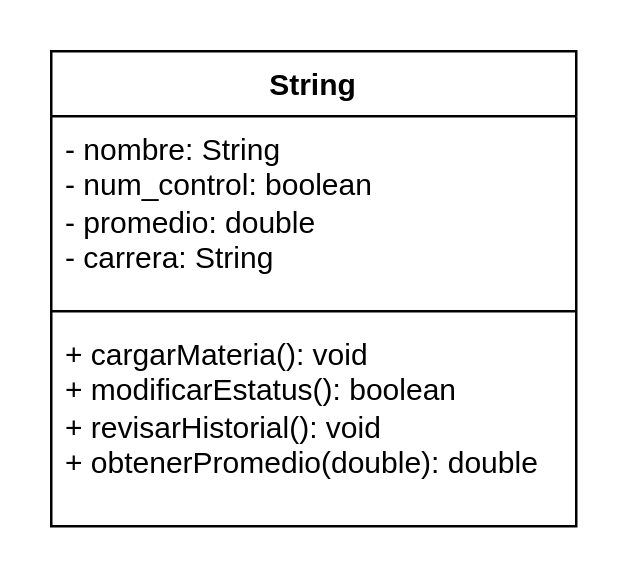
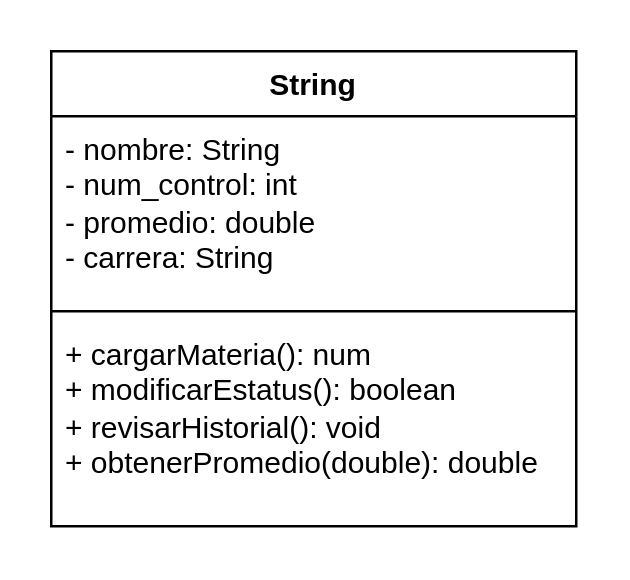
node "- nombre: String - num_control: boolean - promedio: double - carrera: String": label "- nombre: String - num_control: boolean - promedio: double - carrera: String" -> "- nombre: String - num_control: int - promedio: double - carrera: String"
node "+ cargarMateria(): void + modificarEstatus(): boolean + revisarHistorial(): void + obtenerPromedio(double): double": label "+ cargarMateria(): void + modificarEstatus(): boolean + revisarHistorial(): void + obtenerPromedio(double): double" -> "+ cargarMateria(): num + modificarEstatus(): boolean + revisarHistorial(): void + obtenerPromedio(double): double"
